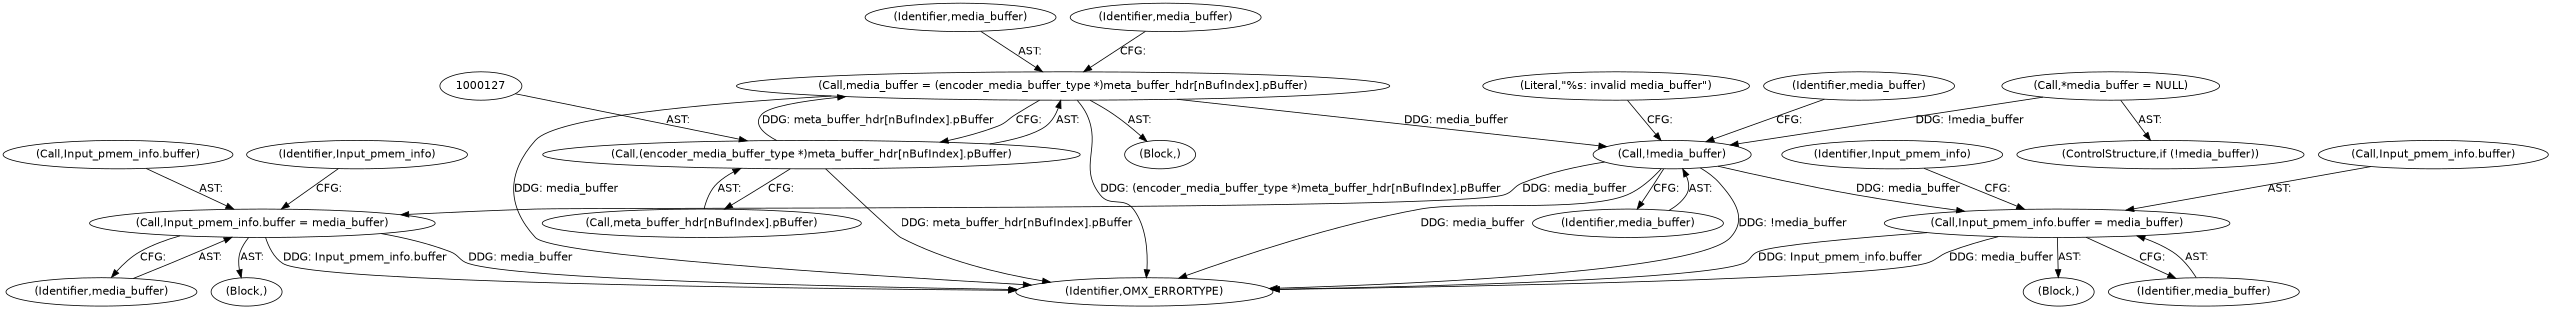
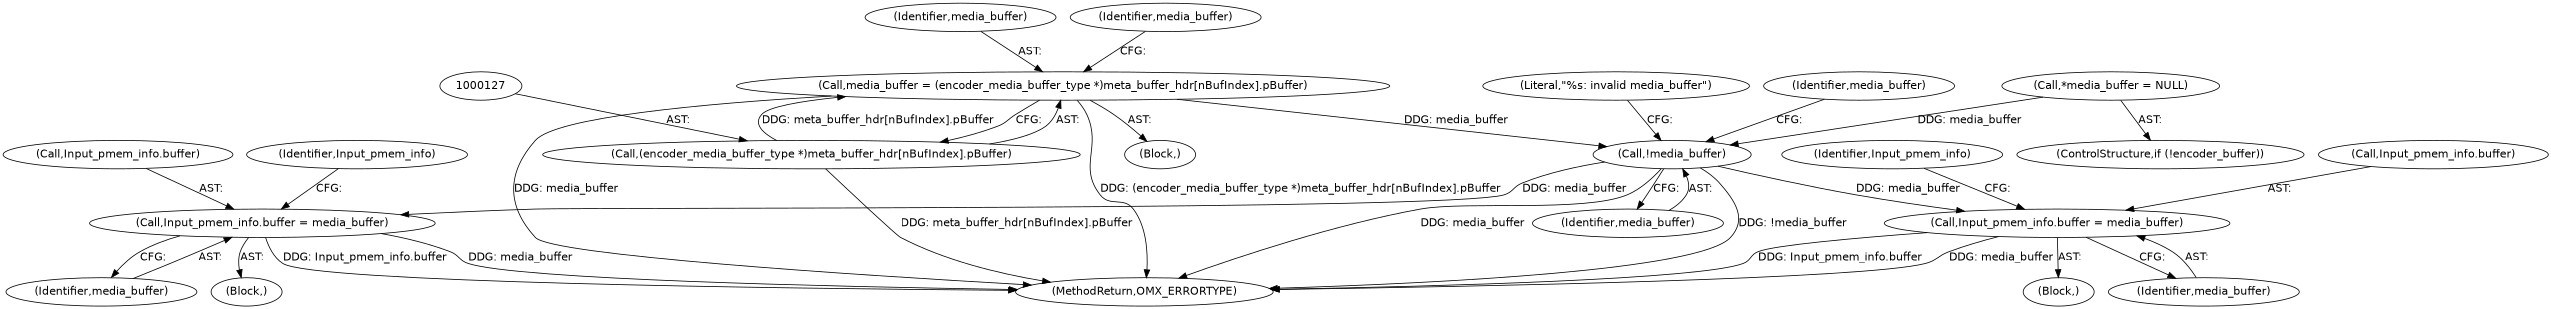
edge "(Call,*media_buffer = NULL)" -> "(Call,!media_buffer)": label "DDG: !media_buffer" -> "DDG: media_buffer"
node "(ControlStructure,if (!media_buffer))": label "(ControlStructure,if (!media_buffer))" -> "(ControlStructure,if (!encoder_buffer))"
node "(Call,meta_buffer_hdr[nBufIndex].pBuffer)": removed
node "(Identifier,OMX_ERRORTYPE)": label "(Identifier,OMX_ERRORTYPE)" -> "(MethodReturn,OMX_ERRORTYPE)"
